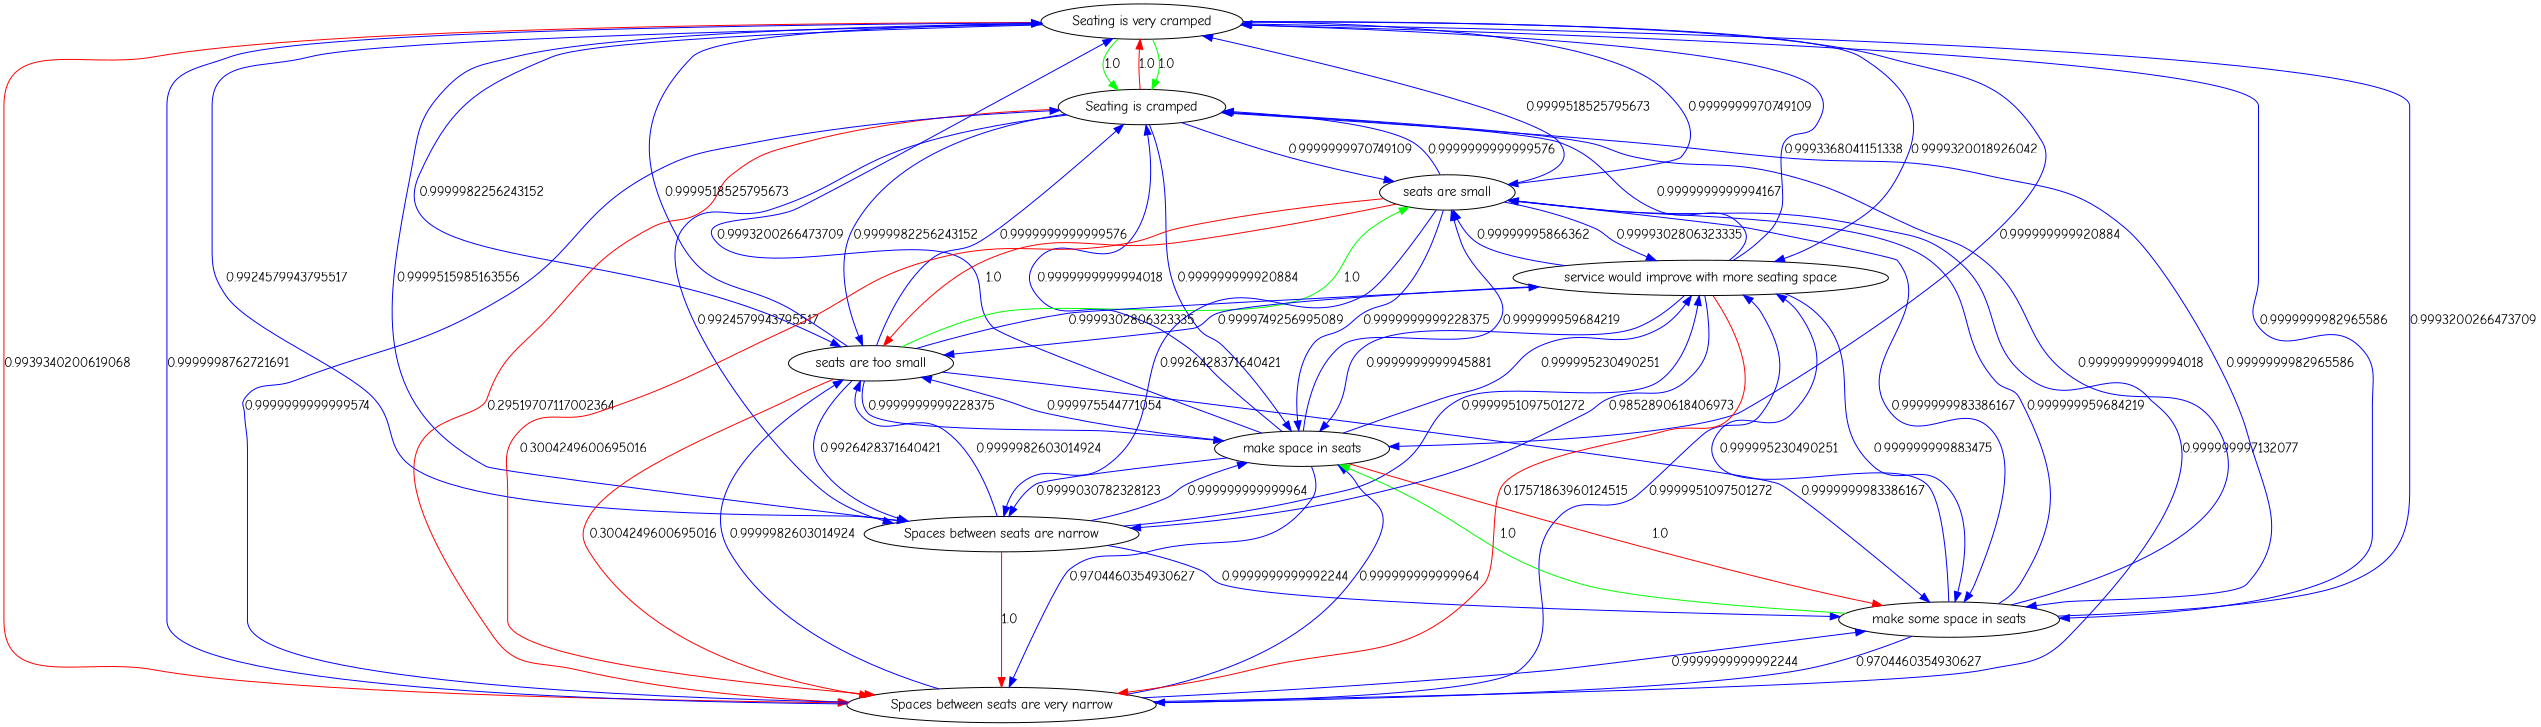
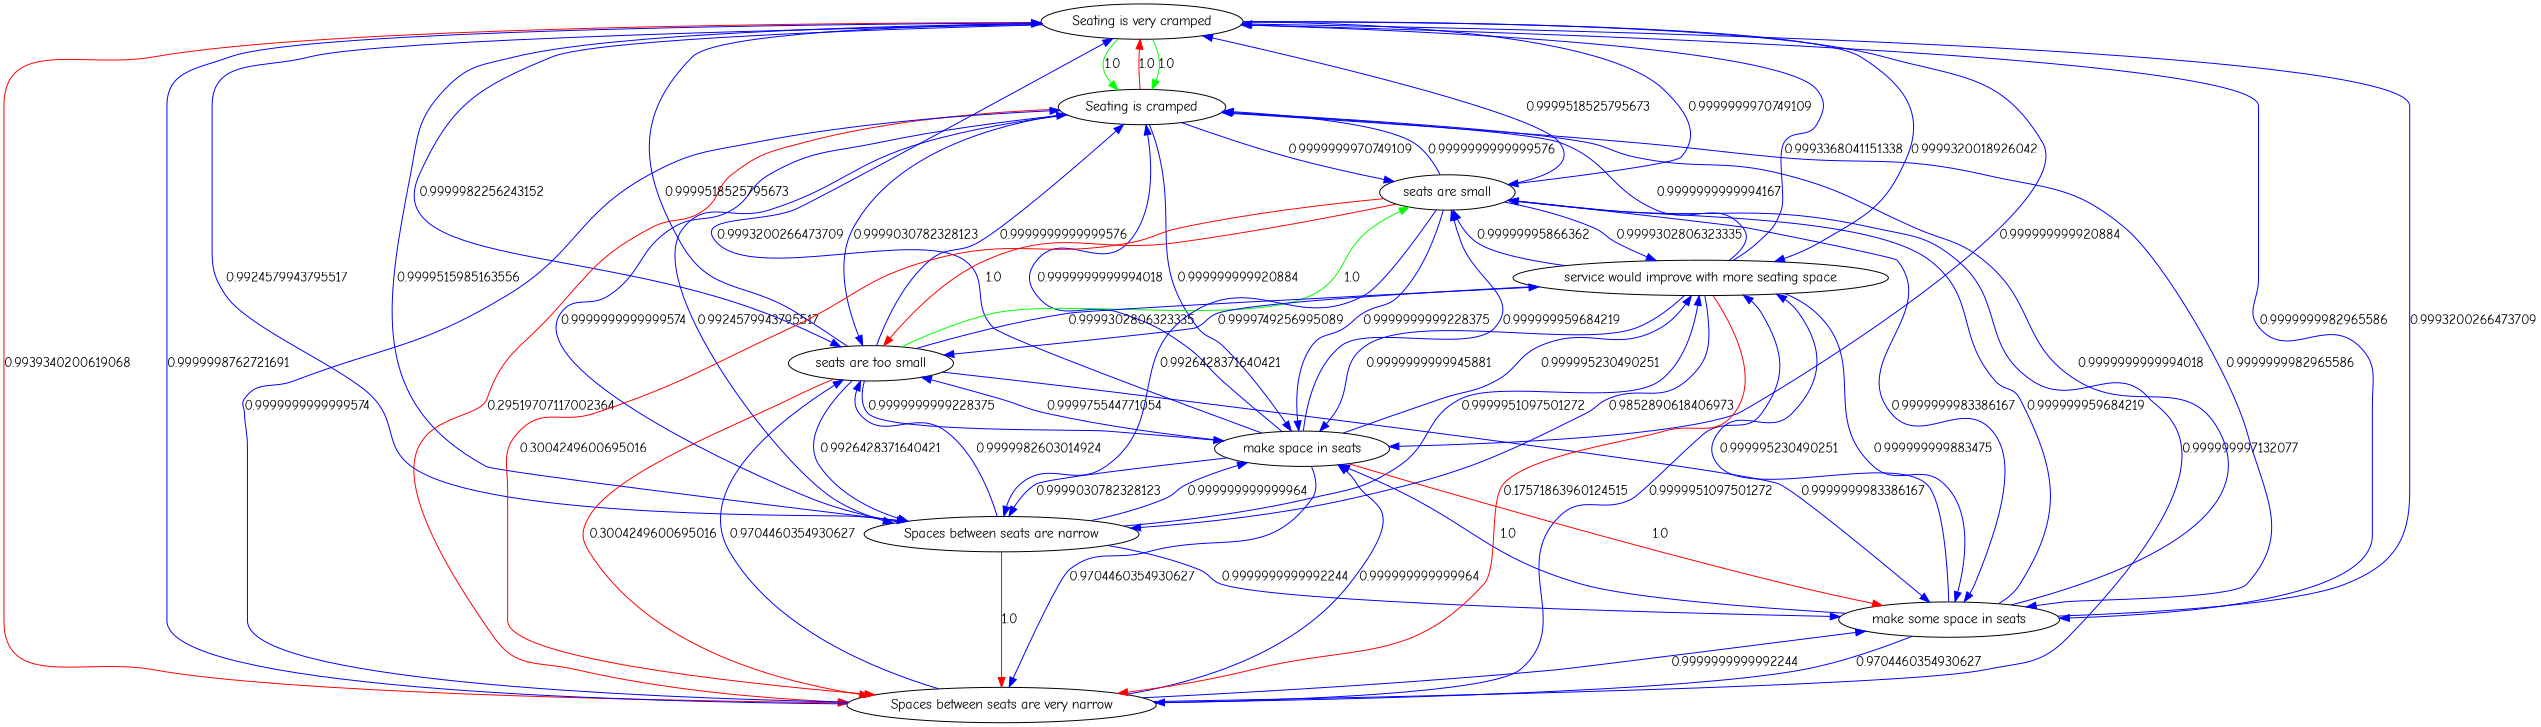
edge "Seating is cramped" -> "seats are too small": label "0.9999982256243152" -> "0.9999030782328123"
edge "Spaces between seats are narrow" -> "Seating is cramped": added, label "0.9999999999999574"
edge "Spaces between seats are very narrow" -> "seats are too small": label "0.9999982603014924" -> "0.9704460354930627"
edge "make some space in seats" -> "make space in seats": color green -> blue
